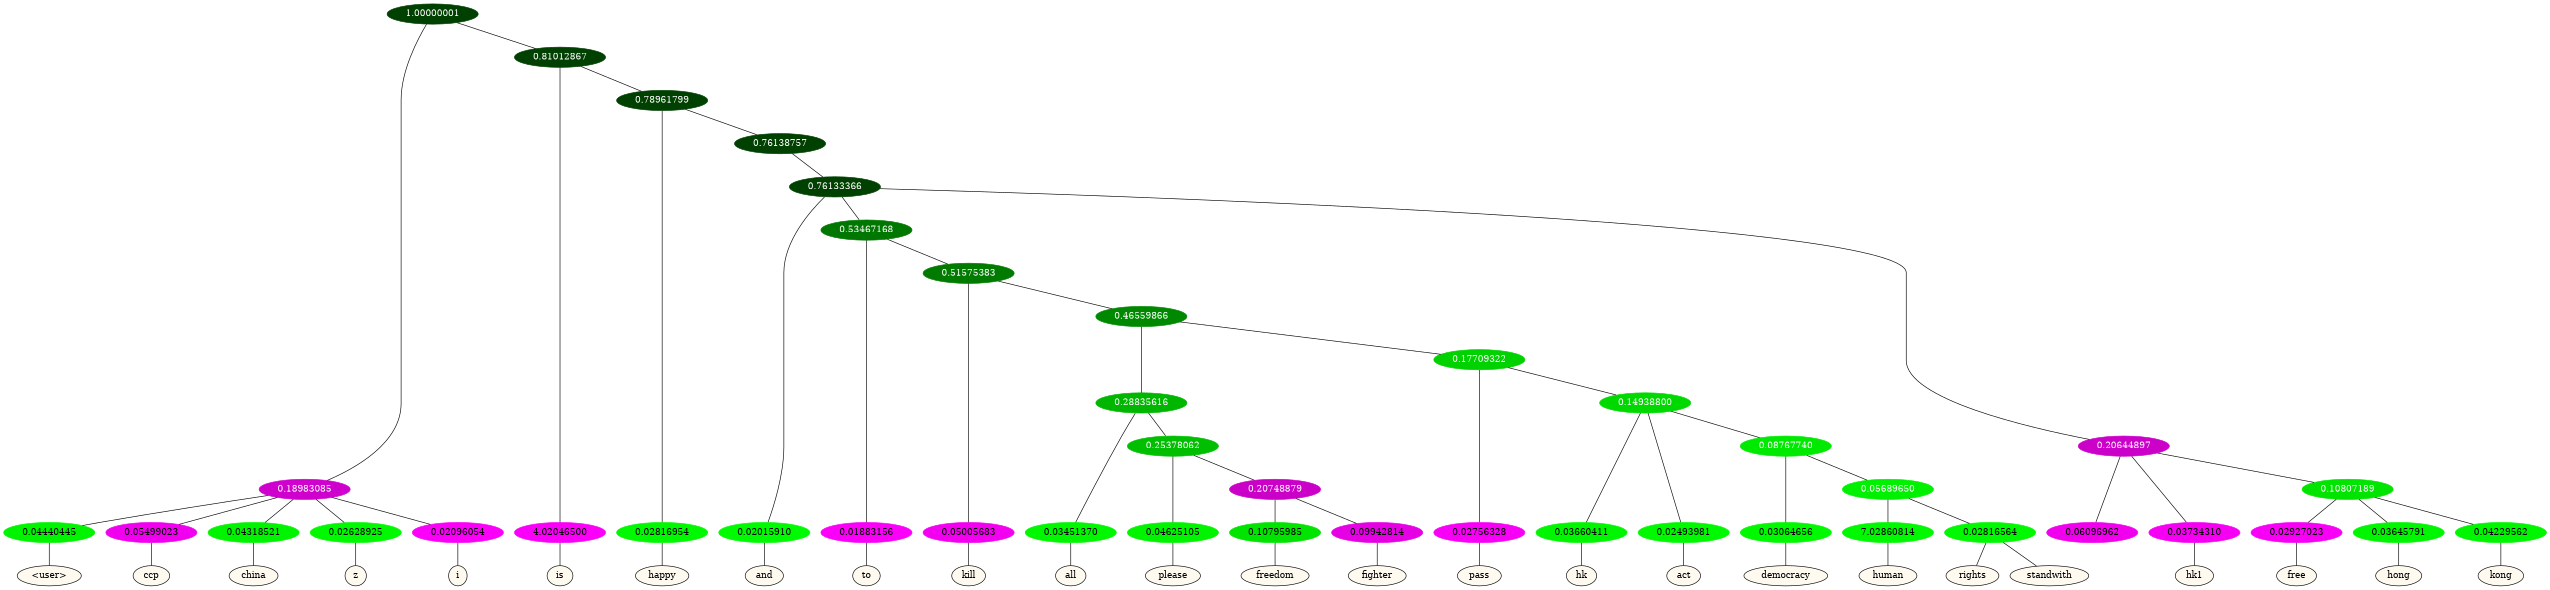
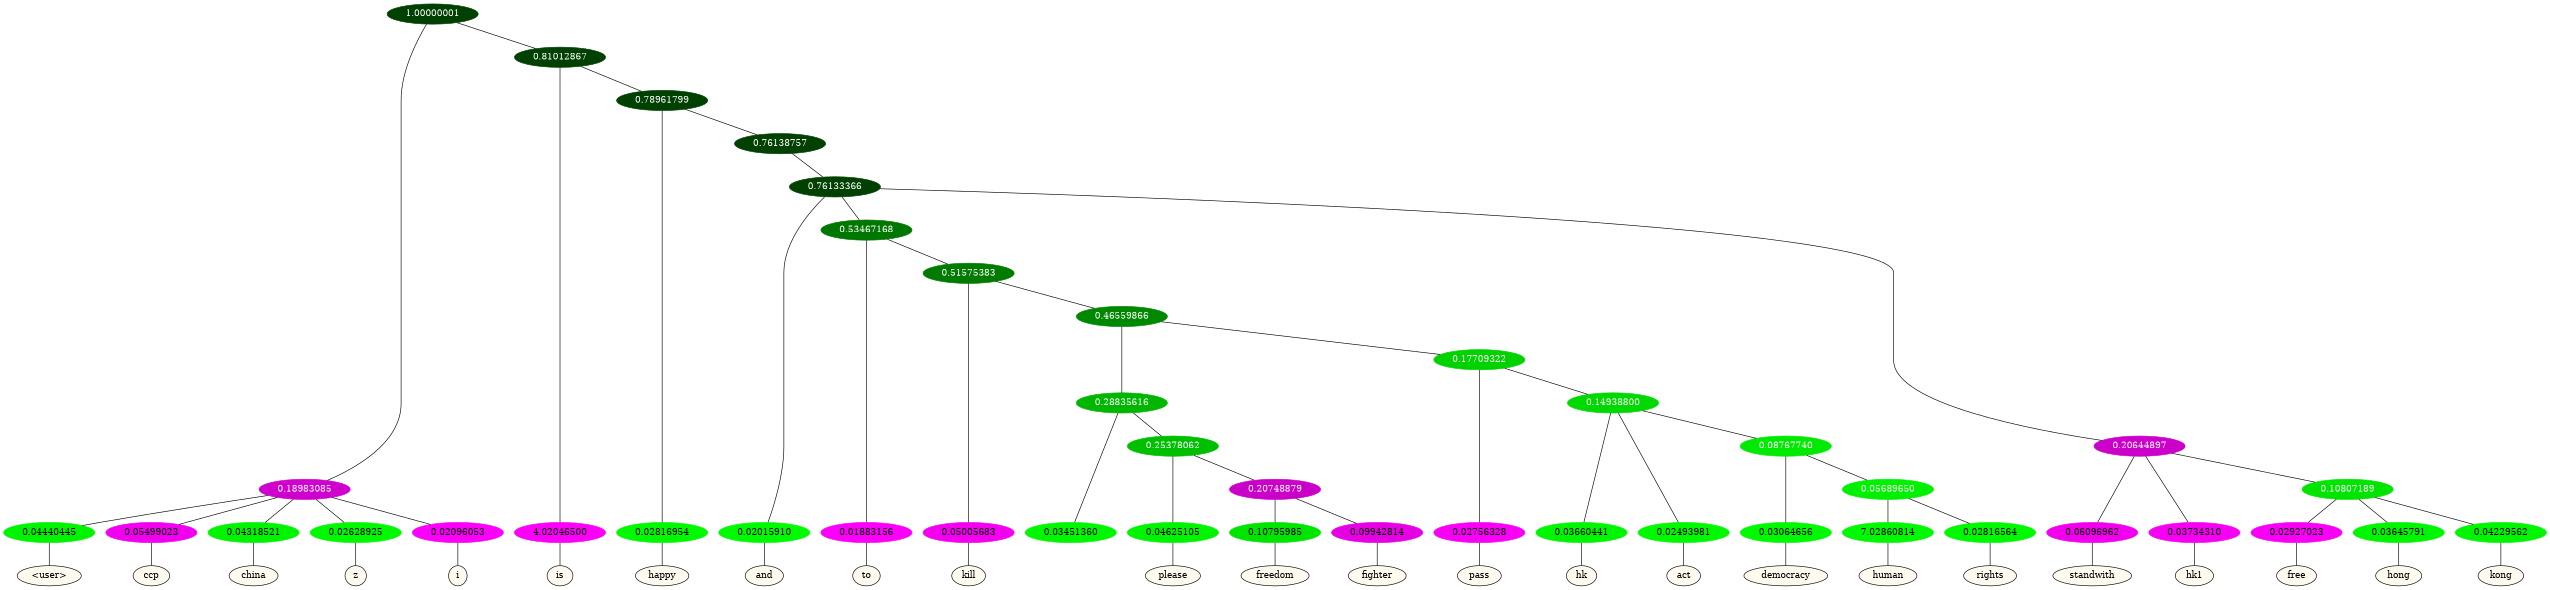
node "0.02096054": label "0.02096054" -> "0.02096053"
node "0.03451370": label "0.03451370" -> "0.03451360"
node "0.03660411": label "0.03660411" -> "0.03660441"
edge "0.02816564" -- "standwith": now "0.06096962" -- "standwith"
node "all": removed
